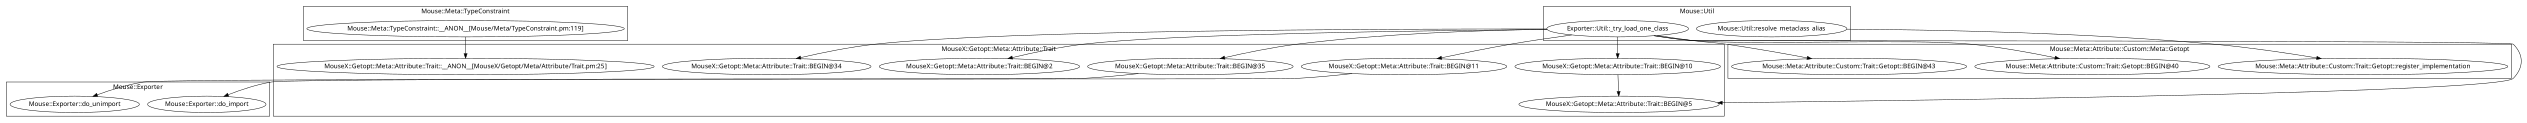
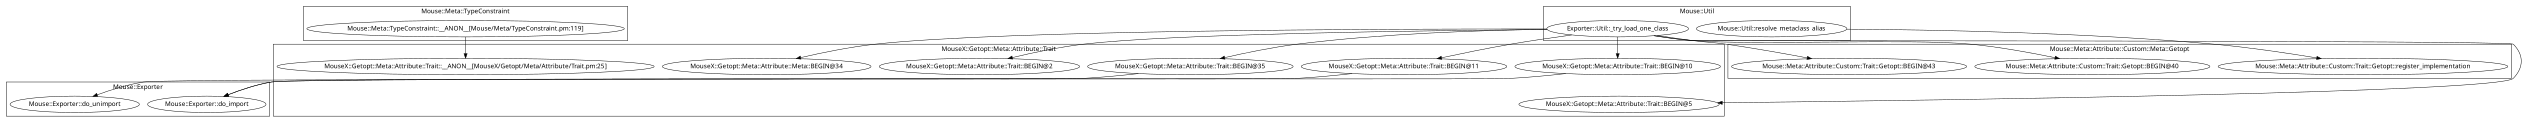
node "MouseX::Getopt::Meta::Attribute::Trait::BEGIN@34": label "MouseX::Getopt::Meta::Attribute::Trait::BEGIN@34" -> "MouseX::Getopt::Meta::Attribute::Meta::BEGIN@34"
edge "MouseX::Getopt::Meta::Attribute::Trait::BEGIN@10" -> "MouseX::Getopt::Meta::Attribute::Trait::BEGIN@5": now "MouseX::Getopt::Meta::Attribute::Trait::BEGIN@10" -> "Mouse::Exporter::do_import"
